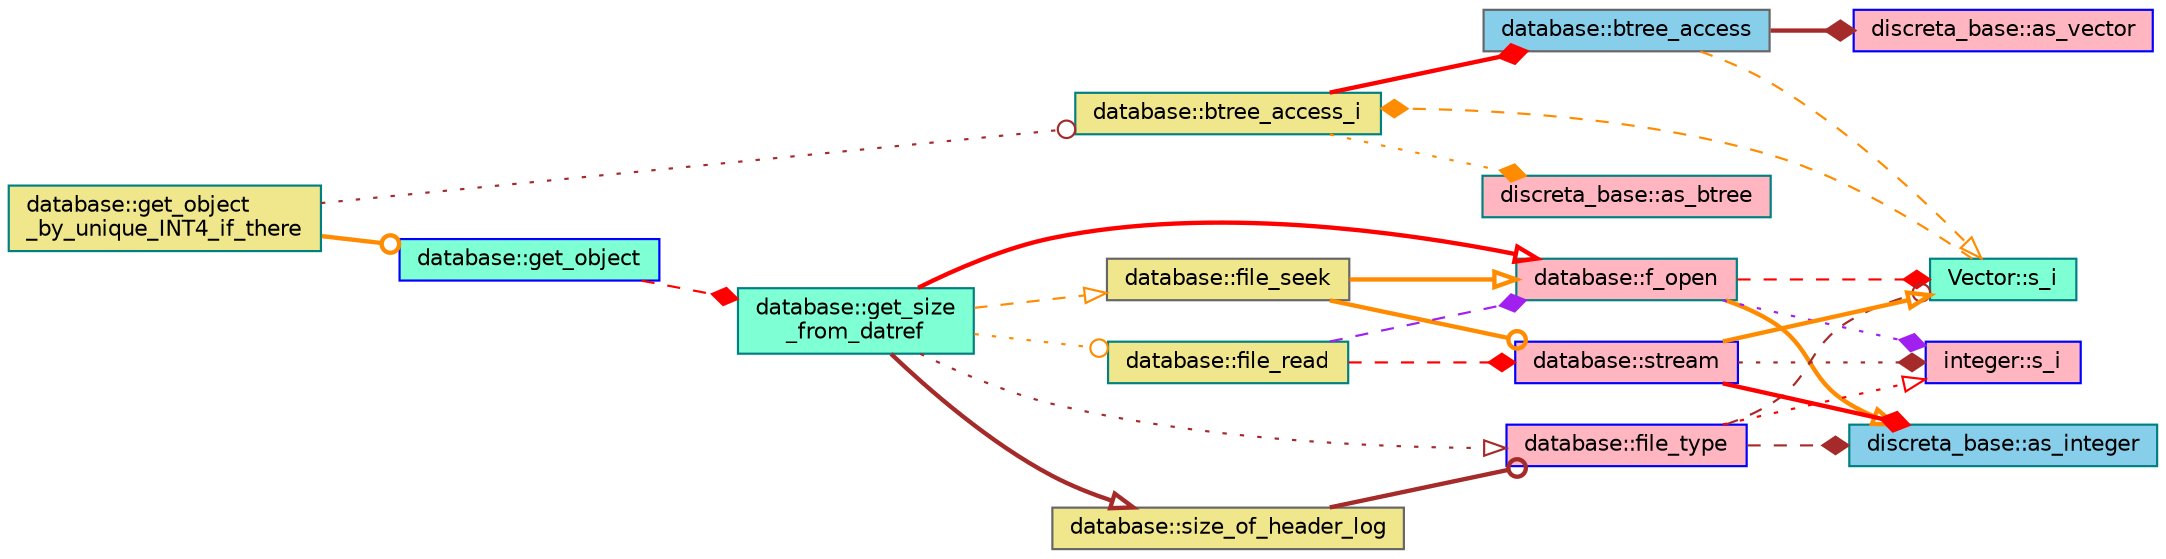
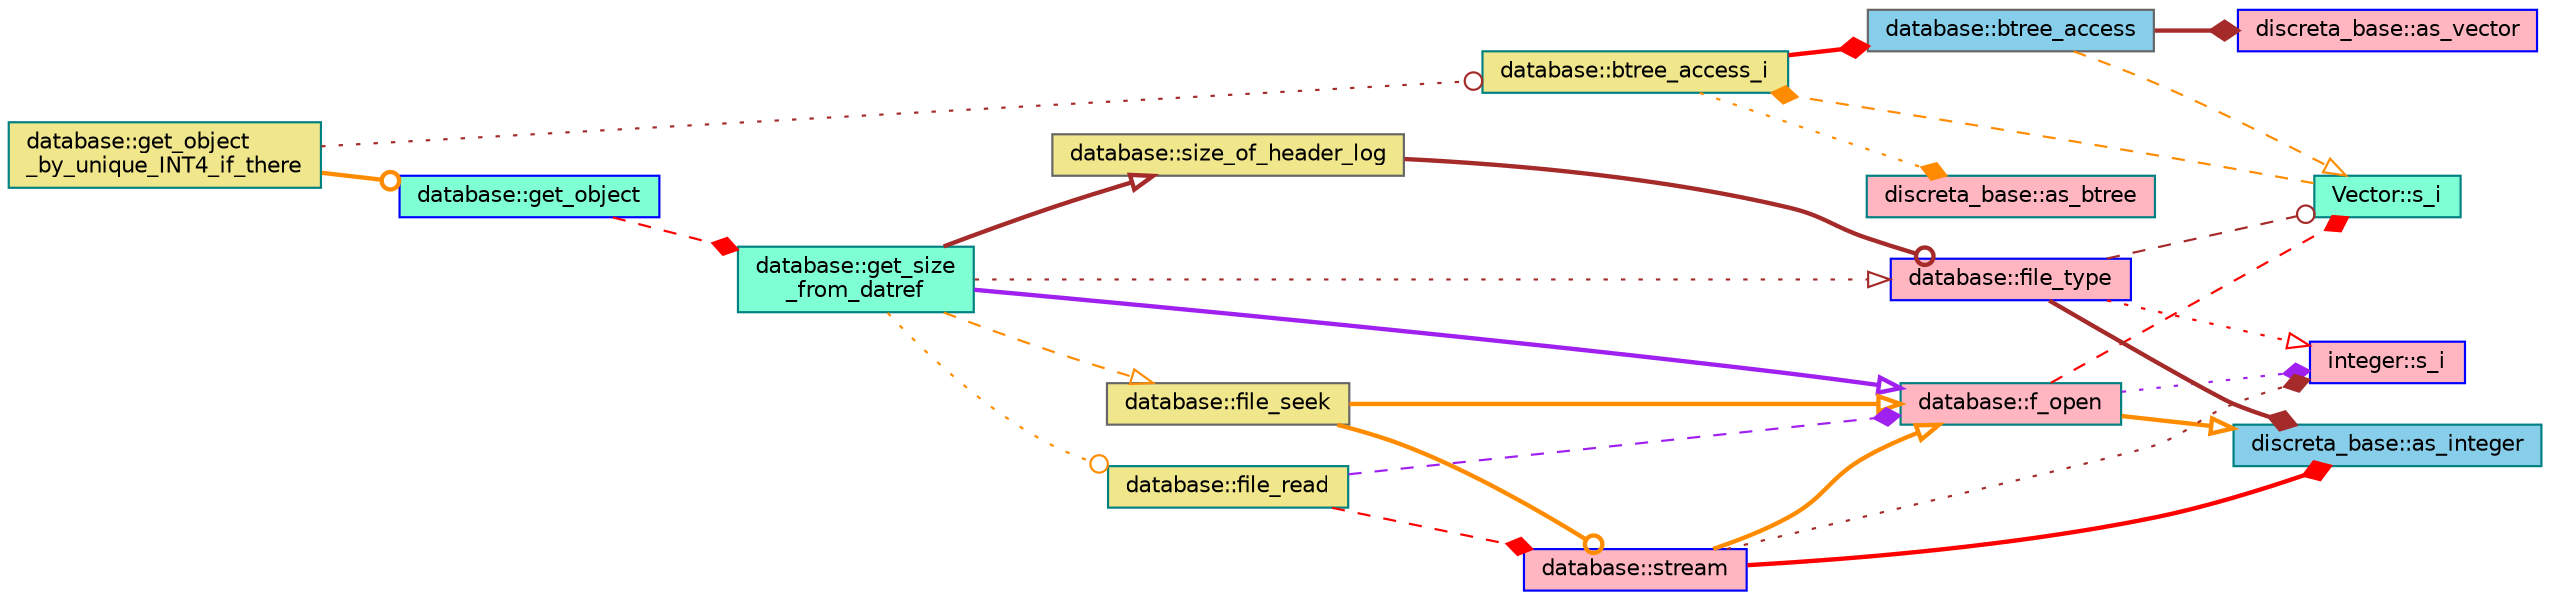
edge "database::get_size _from_datref" -> "database::f_open": color red -> purple
edge "database::stream" -> "Vector::s_i": now "database::stream" -> "database::f_open"
edge "database::file_type" -> "discreta_base::as_integer": style dashed -> bold
